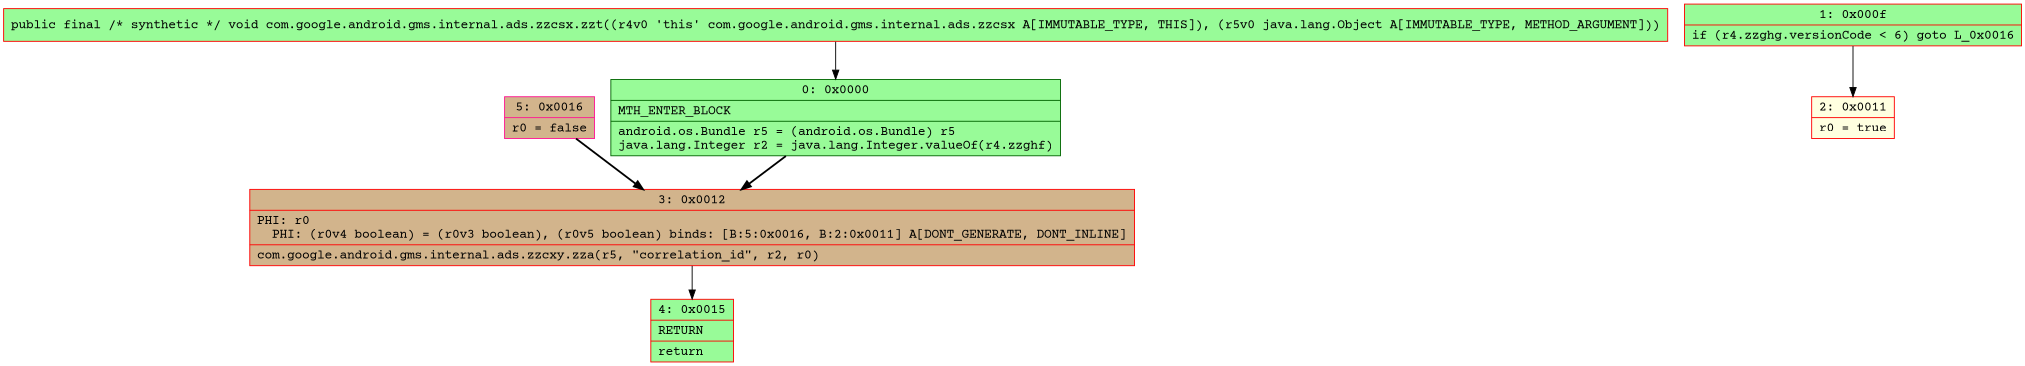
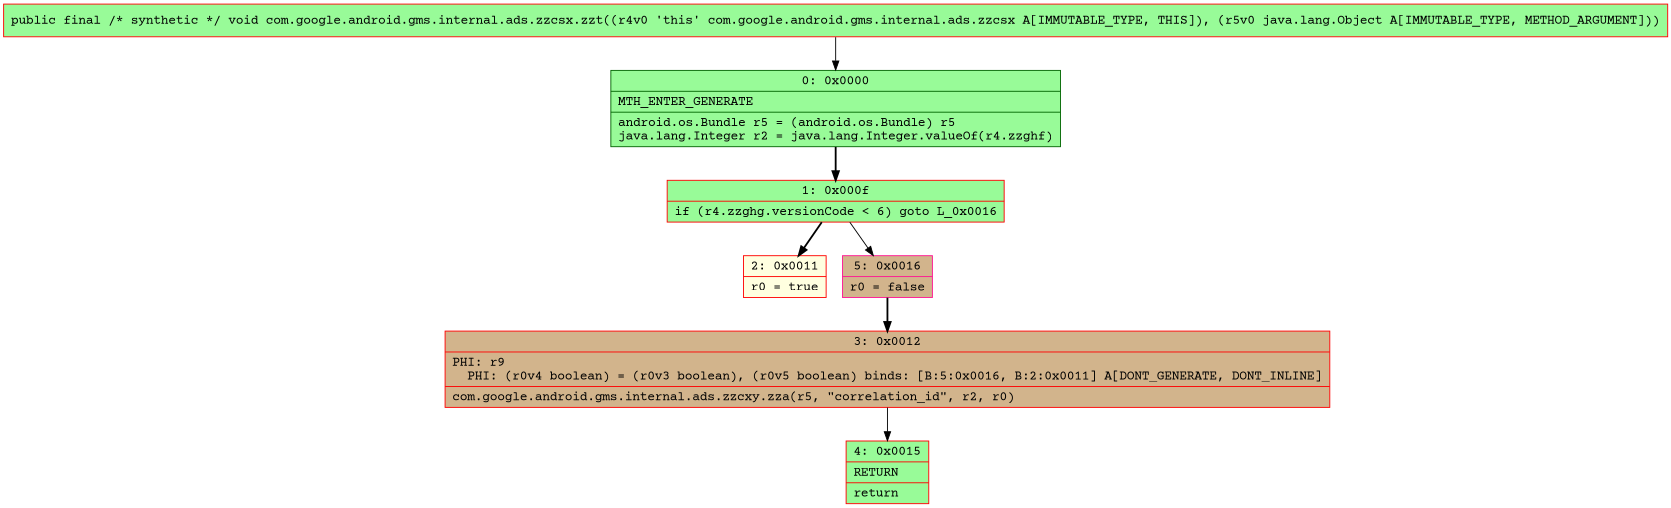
edge "1: 0x000f" -> "2: 0x0011": style solid -> bold
node "0: 0x0000": text "MTH_ENTER_BLOCK" -> "MTH_ENTER_GENERATE"
edge "0: 0x0000" -> "3: 0x0012": now "0: 0x0000" -> "1: 0x000f"
node "3: 0x0012": text "PHI: r0" -> "PHI: r9"
edge "1: 0x000f" -> "5: 0x0016": added
